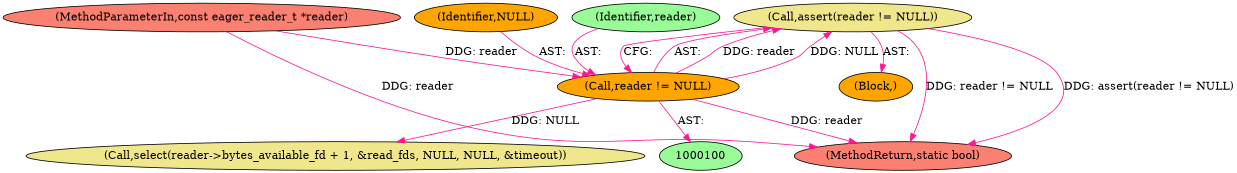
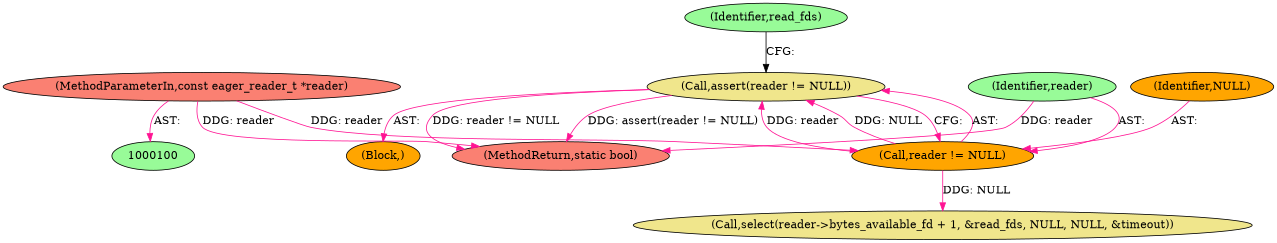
node "(Identifier,read_fds)": added
edge "(Call,reader != NULL)" -> "1000100": now "(MethodParameterIn,const eager_reader_t *reader)" -> "1000100"
edge "(Call,reader != NULL)" -> "(MethodReturn,static bool)": now "(Identifier,reader)" -> "(MethodReturn,static bool)"
